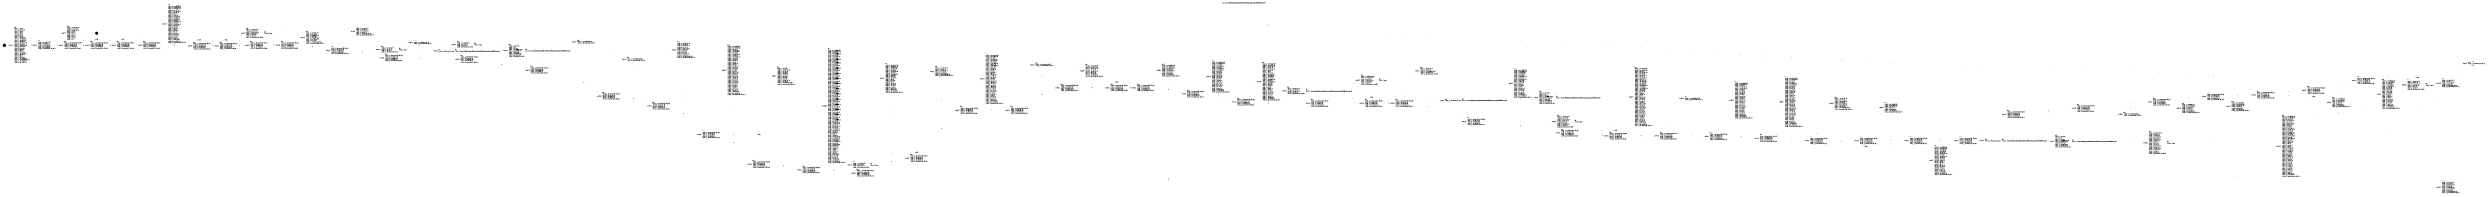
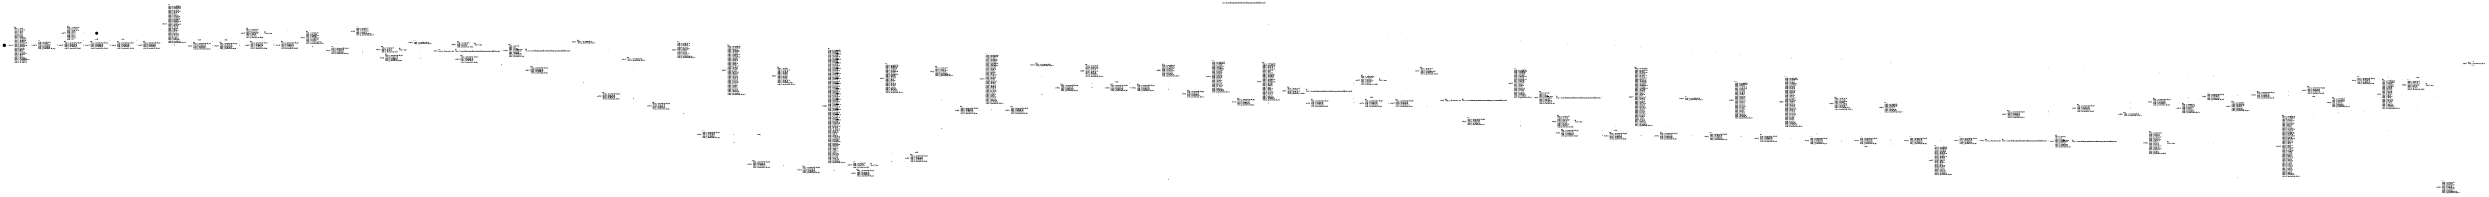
node "0x4020d8 [32]": removed
